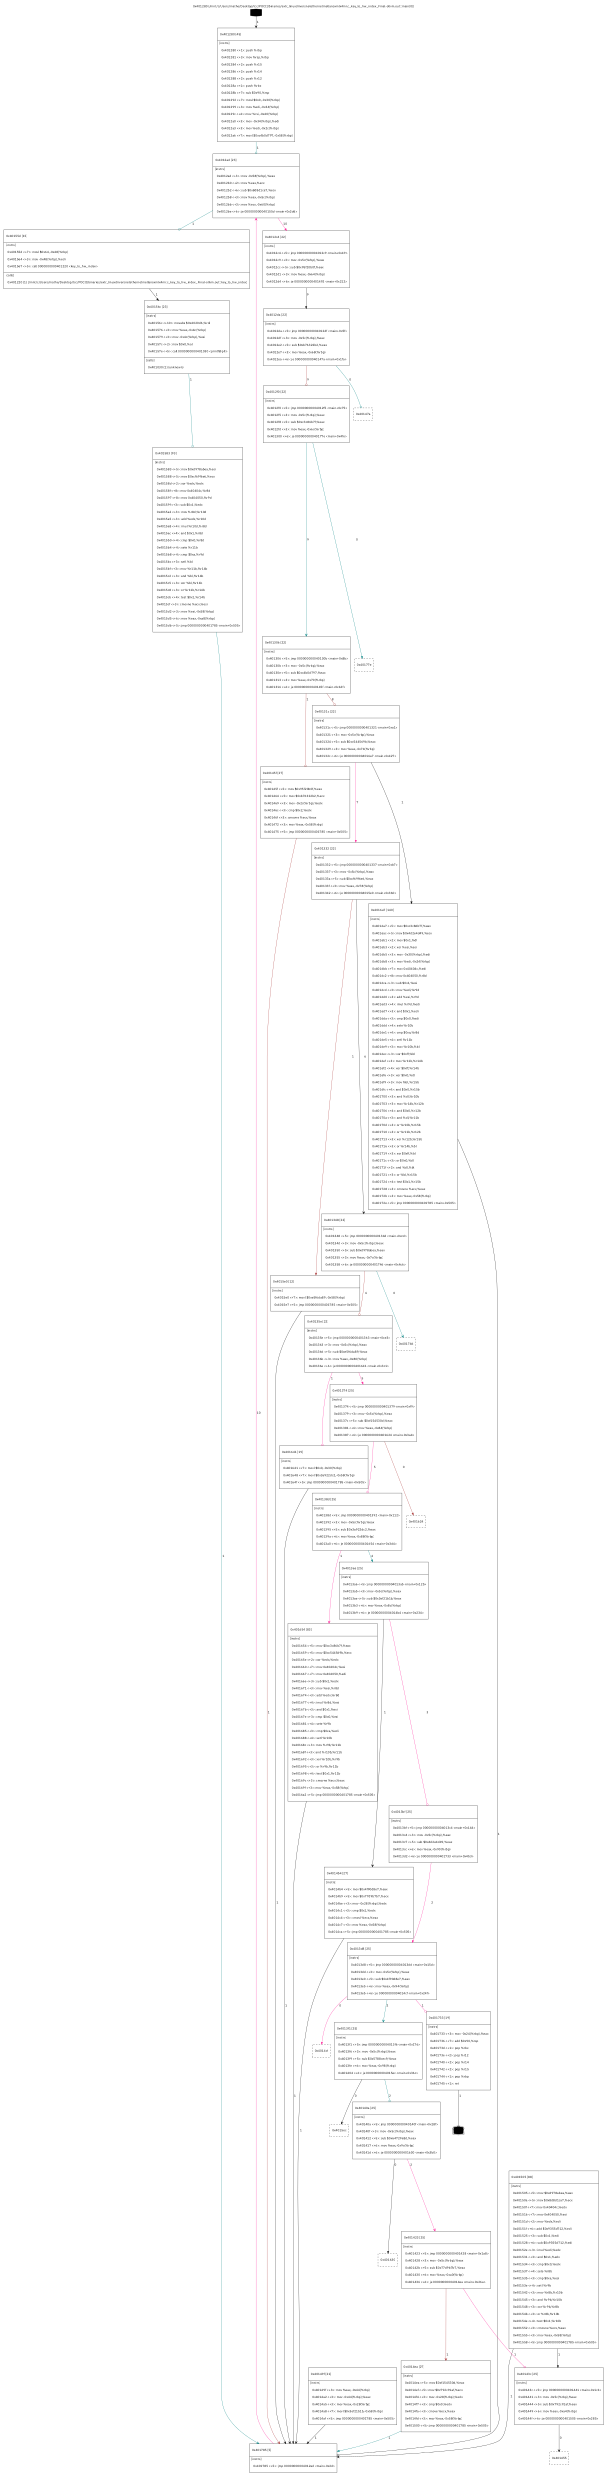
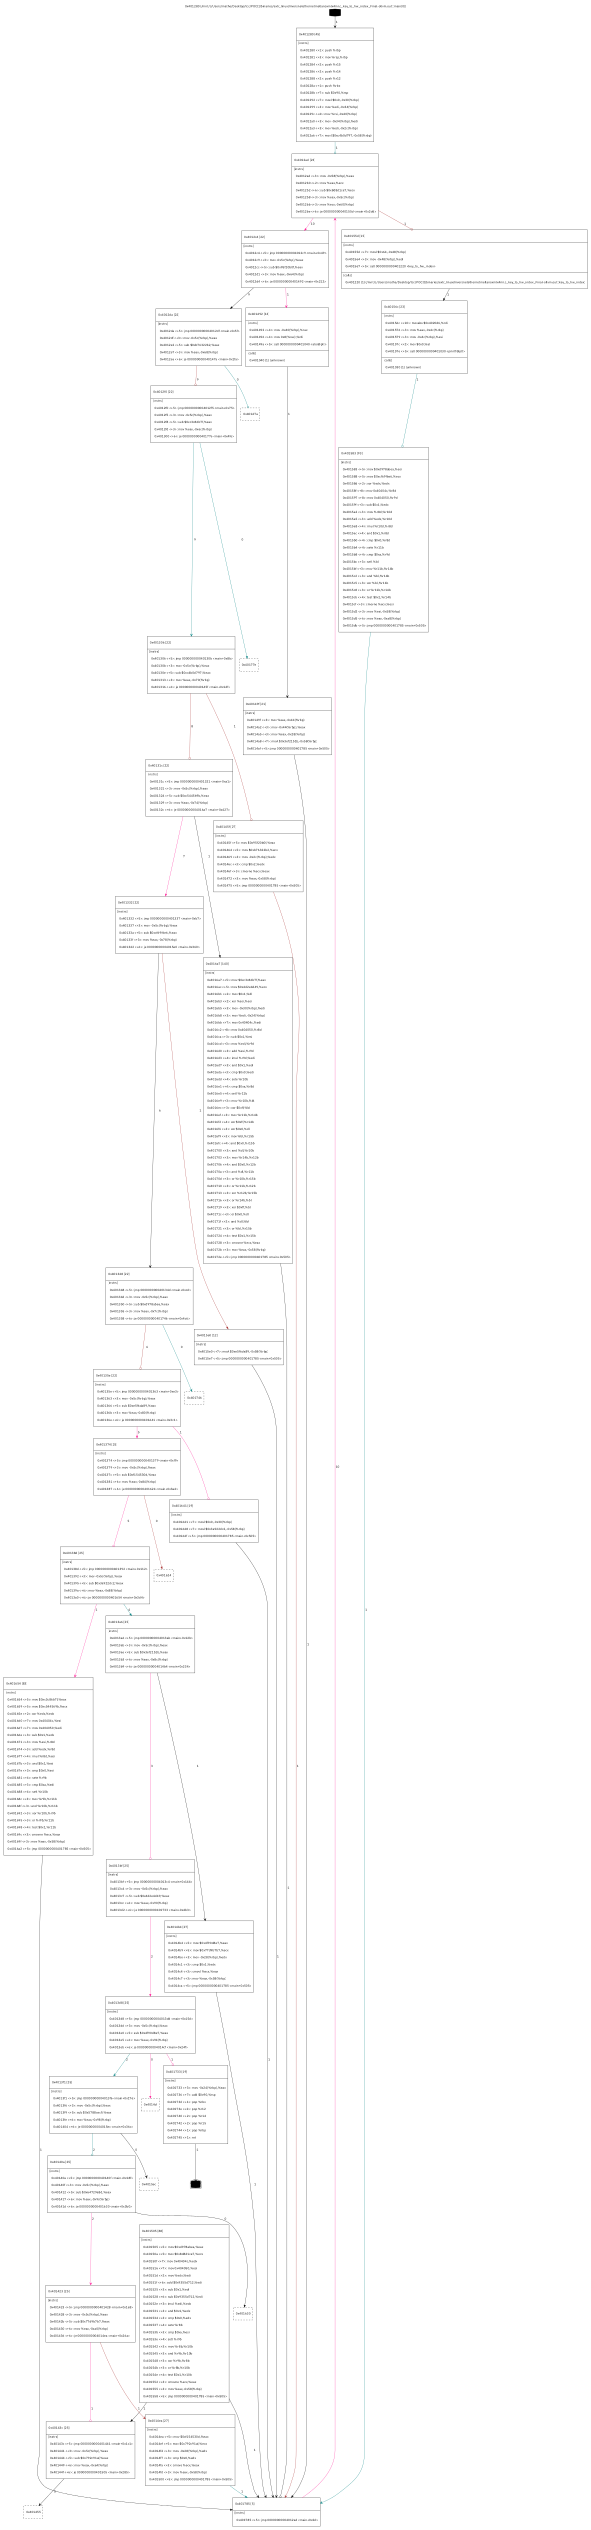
edge "0x4012ad [23]" -> "0x40155d [15]": color teal -> brown
node "0x401492 [13]": added
